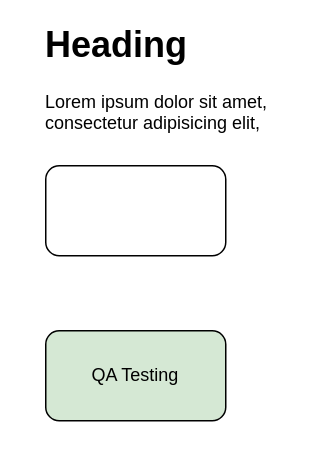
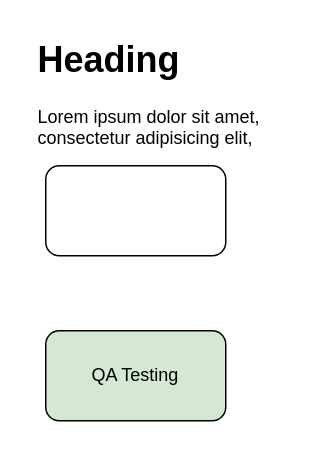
node "HeadingLorem ipsum dolor sit amet, consectetur adipisicing elit, sed do eiusmod tempor incididunt ut labore et dolore magna aliqua.": moved (166, 76) -> (158, 91)
